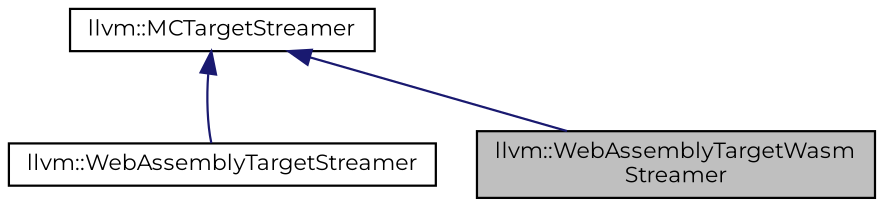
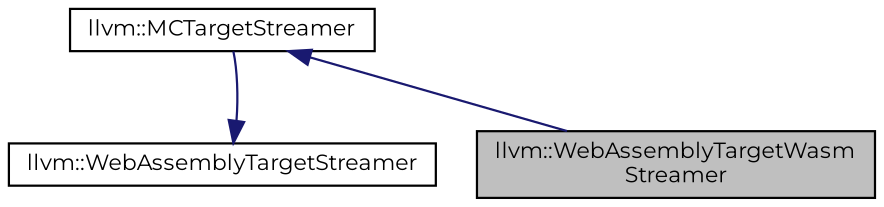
edge "llvm::WebAssemblyTargetStreamer" -> "llvm::MCTargetStreamer": reversed
